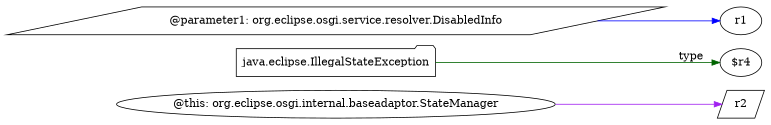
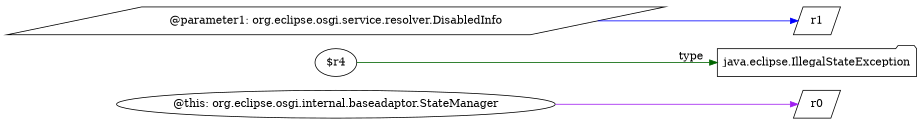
node "r1": shape ellipse -> parallelogram
edge "java.eclipse.IllegalStateException" -> "$r4": reversed
node "r2": label "r2" -> "r0"
